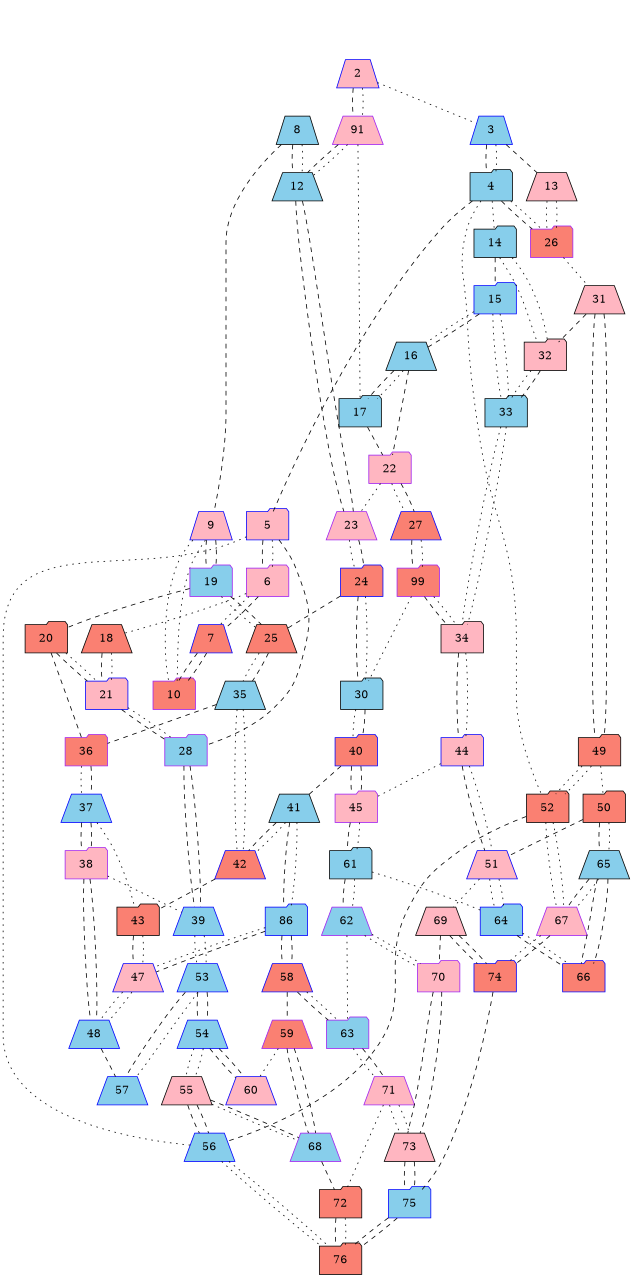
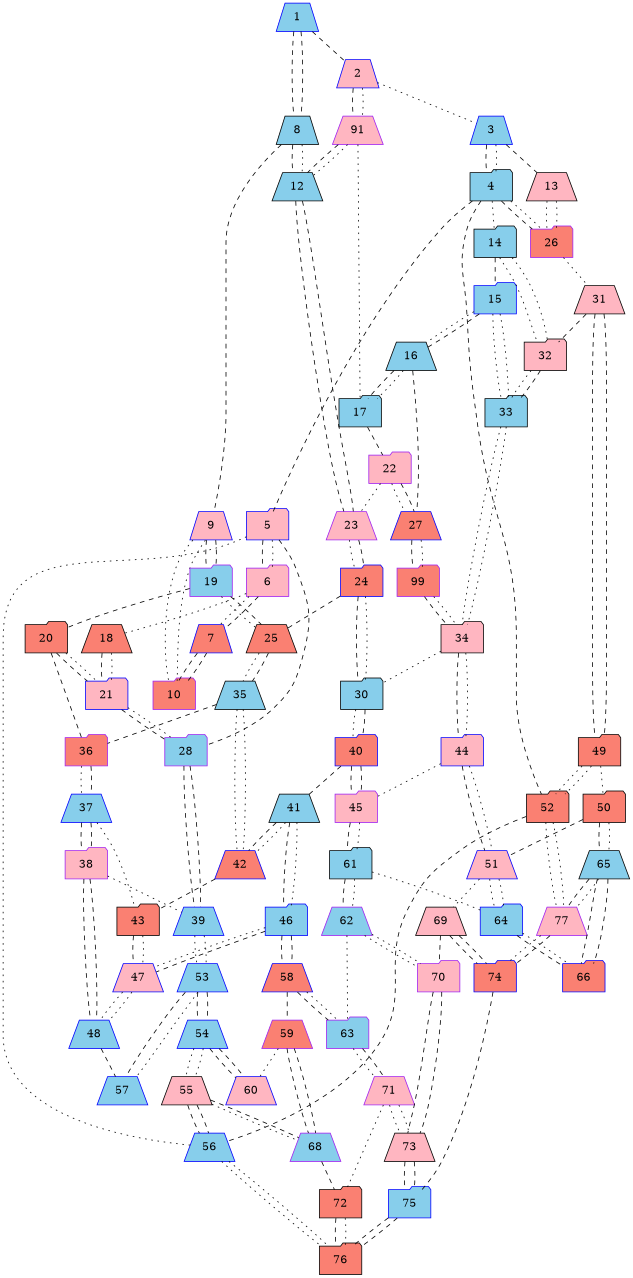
node "1": added
edge "16" -- "22": now "16" -- "27"
edge "4" -- "52": style dotted -> dashed
edge "99" -- "30": now "34" -- "30"
node "86": label "86" -> "46"
node "67": label "67" -> "77"
